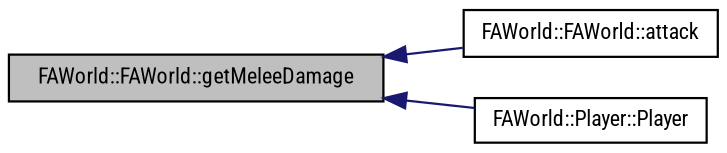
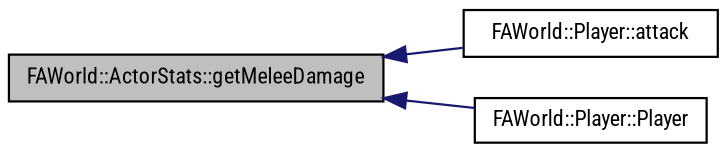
node "FAWorld::FAWorld::attack": label "FAWorld::FAWorld::attack" -> "FAWorld::Player::attack"
node "FAWorld::FAWorld::getMeleeDamage": label "FAWorld::FAWorld::getMeleeDamage" -> "FAWorld::ActorStats::getMeleeDamage"
